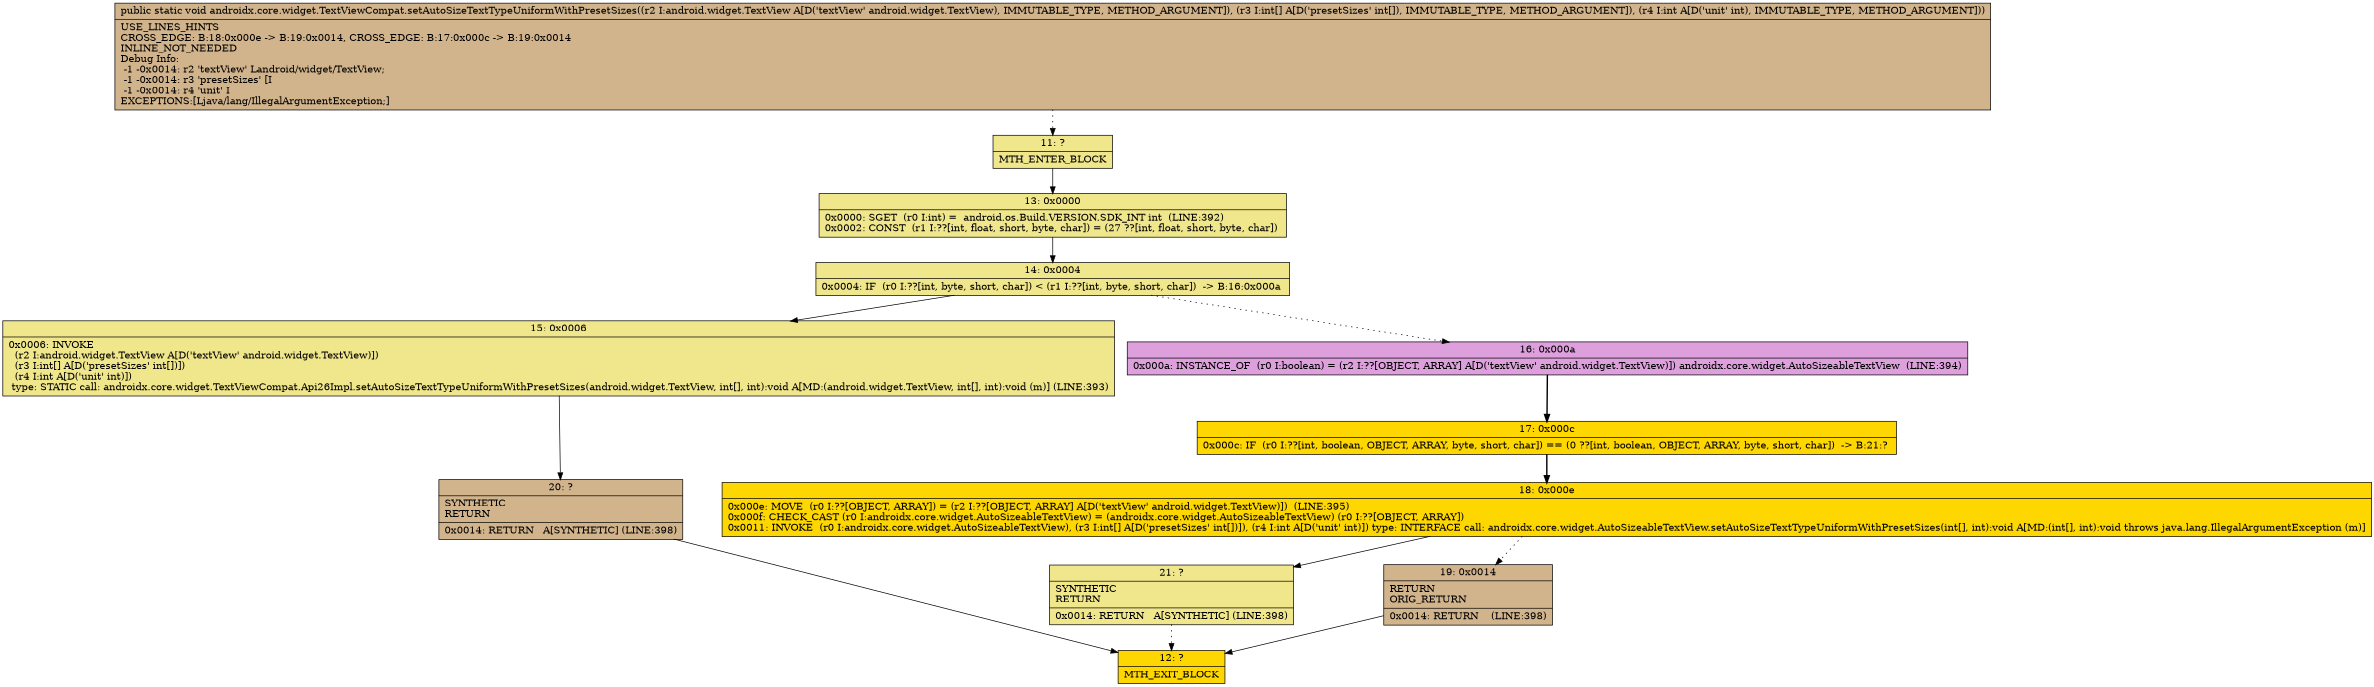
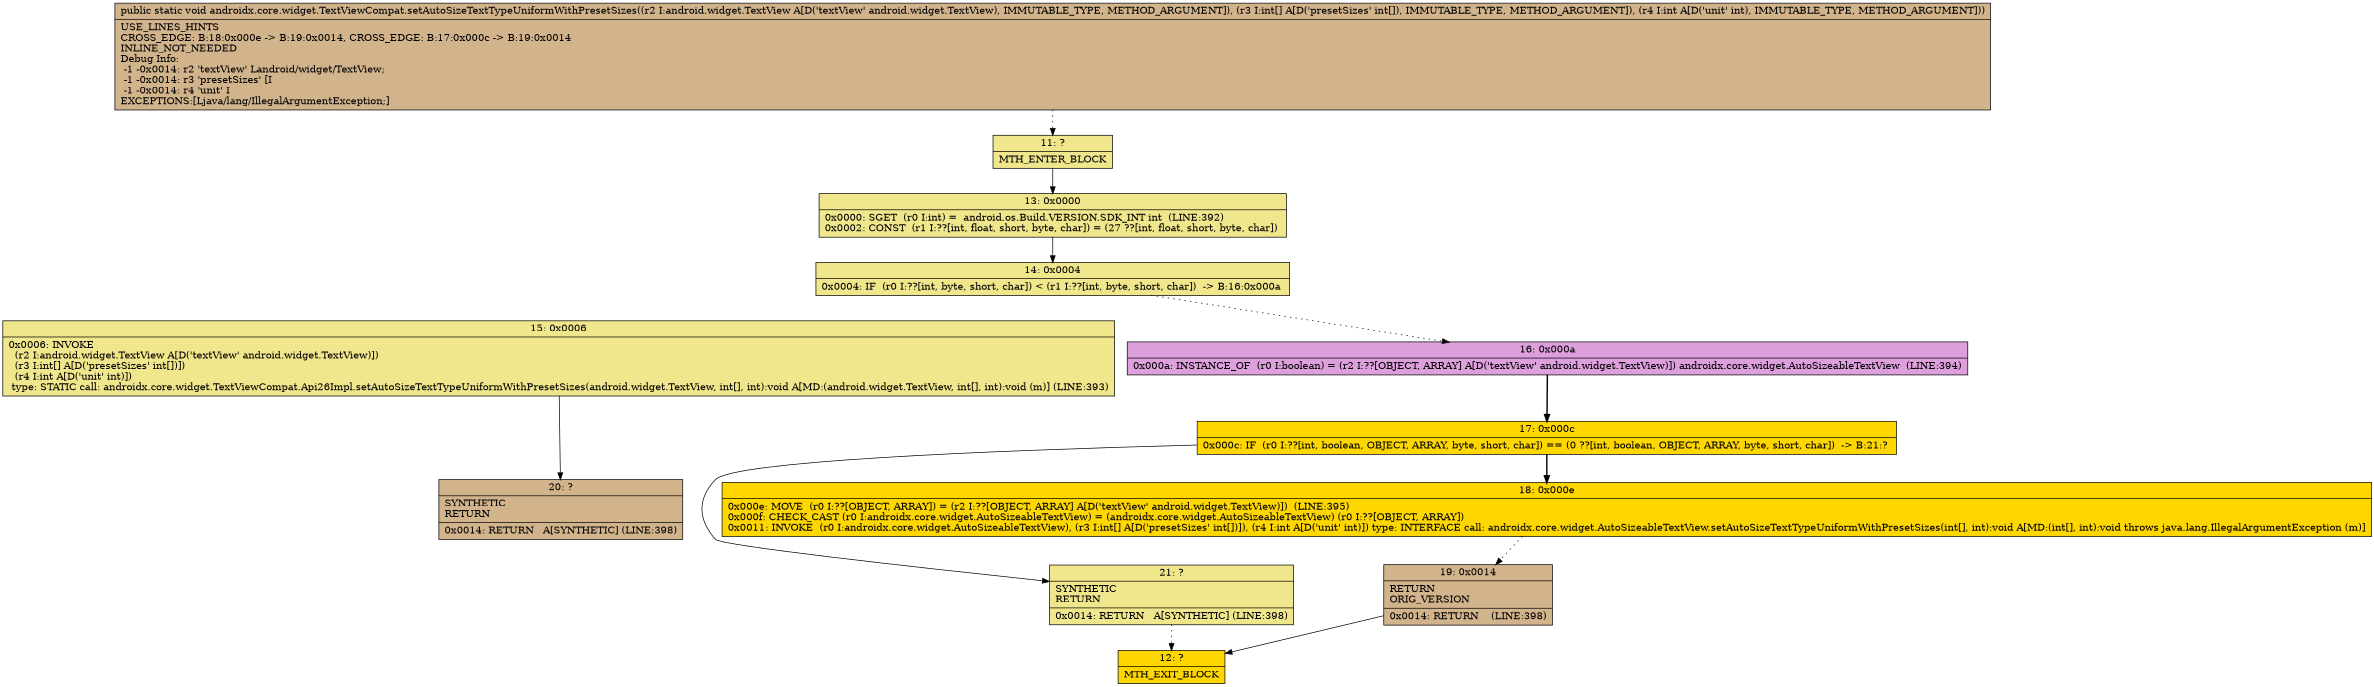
edge "14: 0x0004" -> "15: 0x0006": removed
edge "18: 0x000e" -> "21: ?": now "17: 0x000c" -> "21: ?"
edge "20: ?" -> "12: ?": removed
node "19: 0x0014": text "ORIG_RETURN" -> "ORIG_VERSION"
